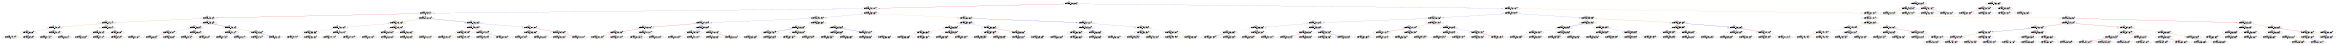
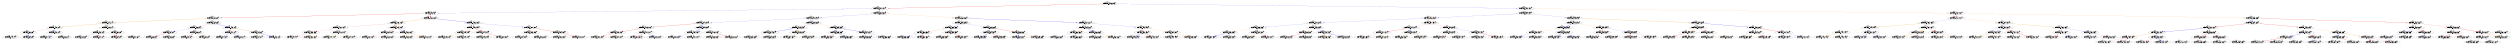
node "Node{data=[7519, 7519]}": added
node "Node{data=[5998, 5998]}": added
